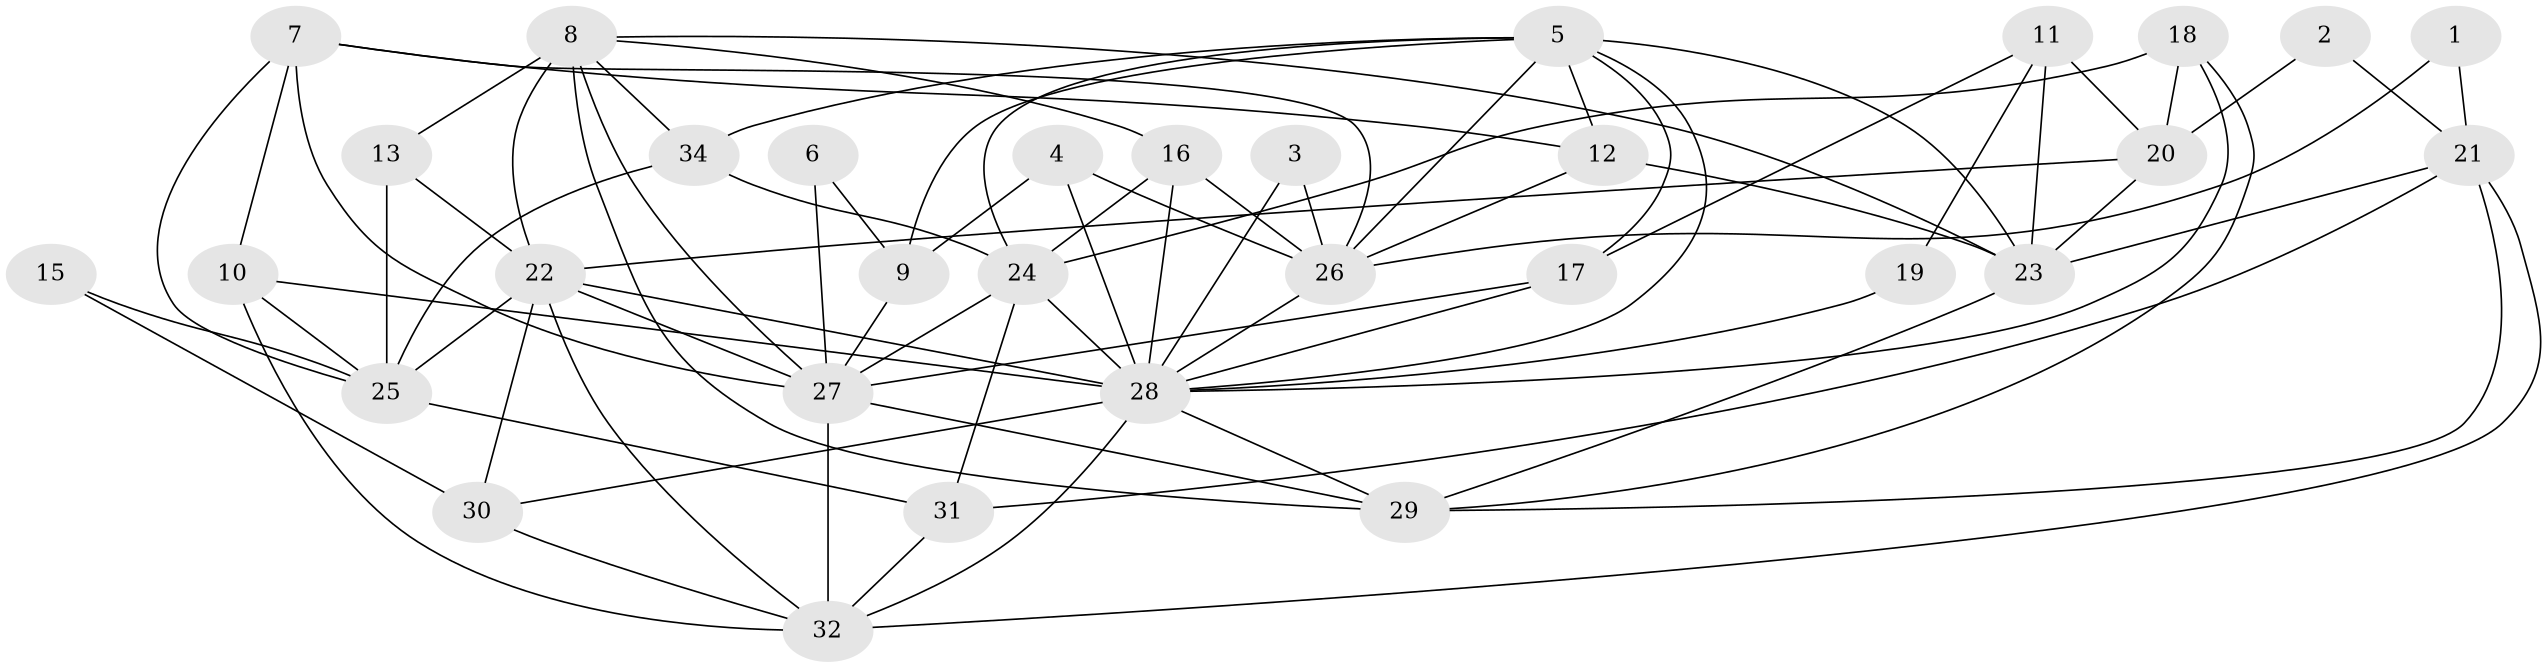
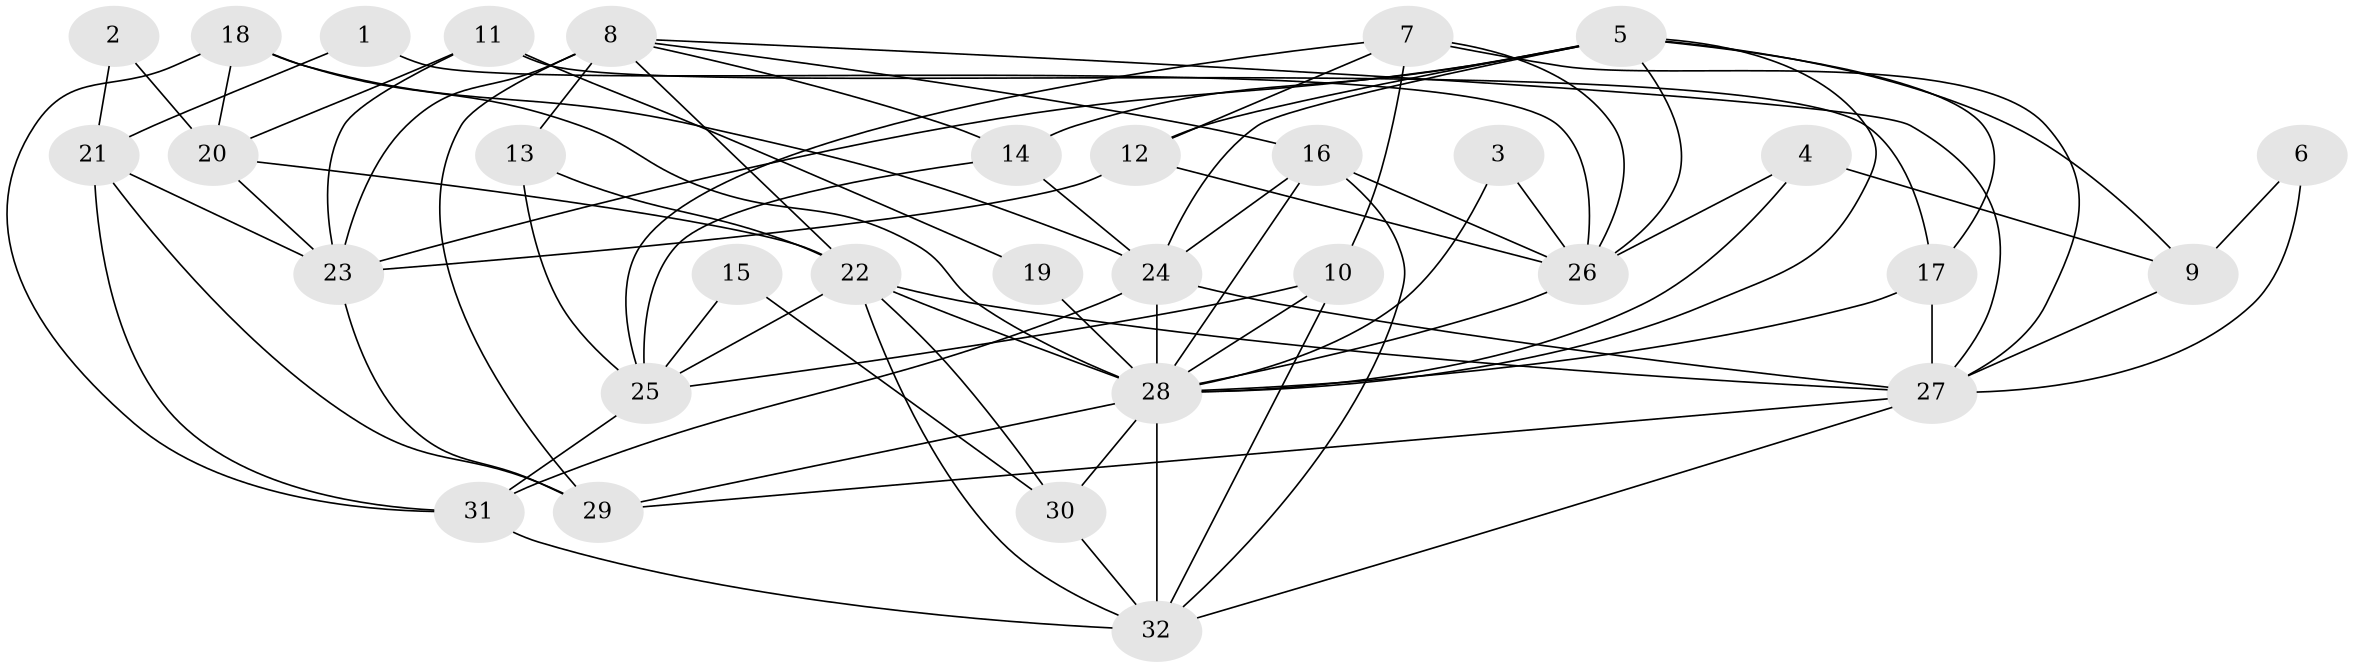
node "34": label "34" -> "14"
edge "18" -- "29": now "18" -- "31"
edge "21" -- "32": now "16" -- "32"
